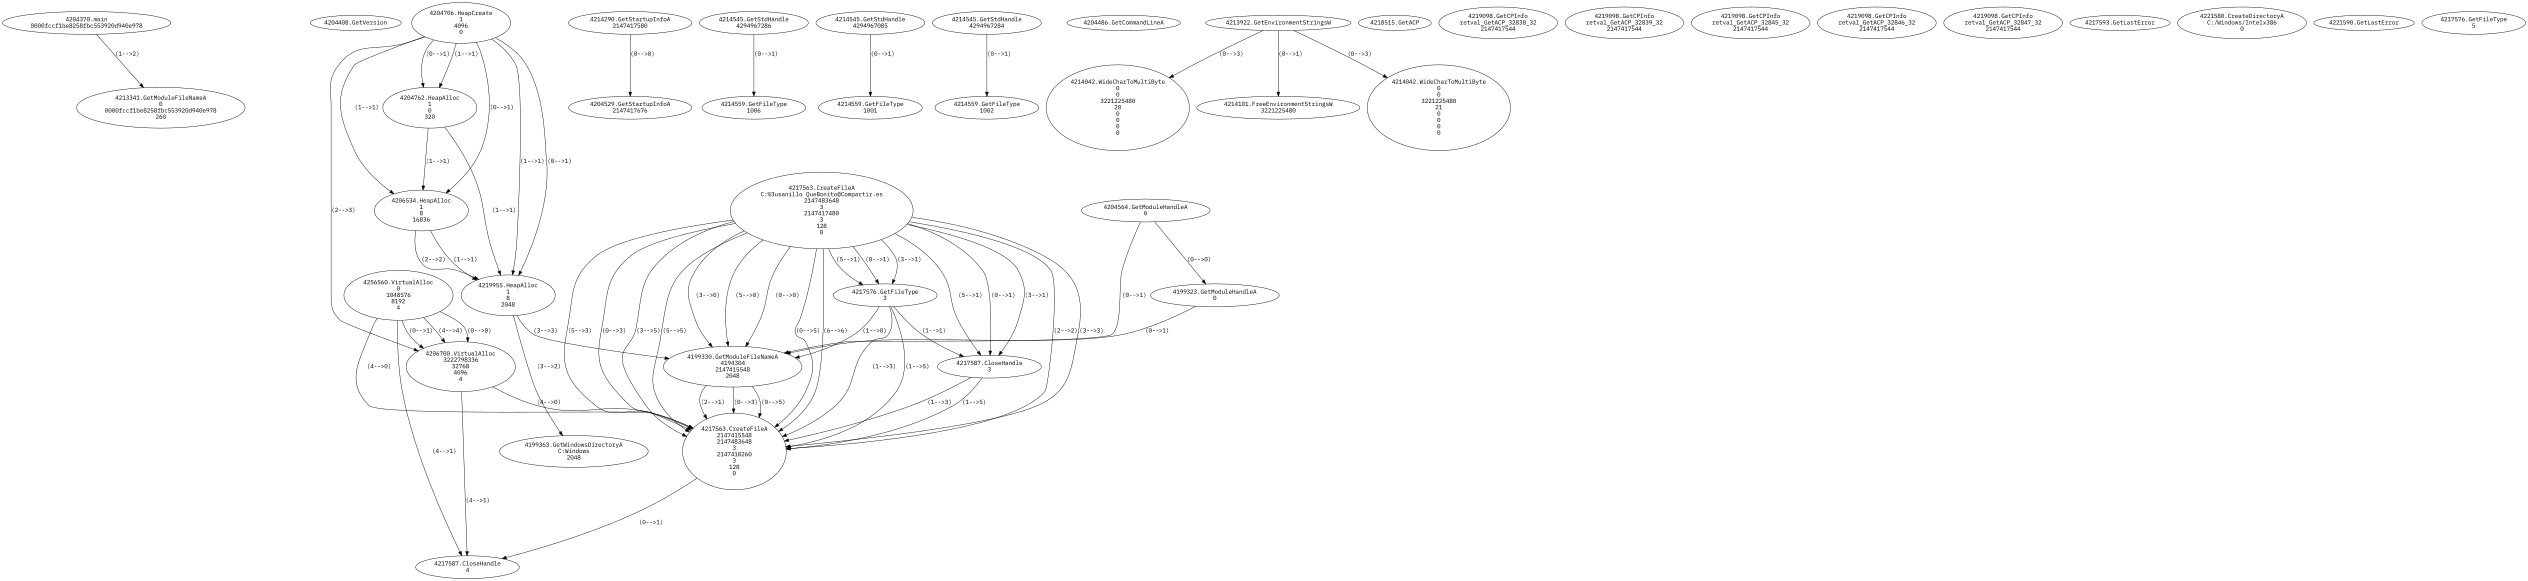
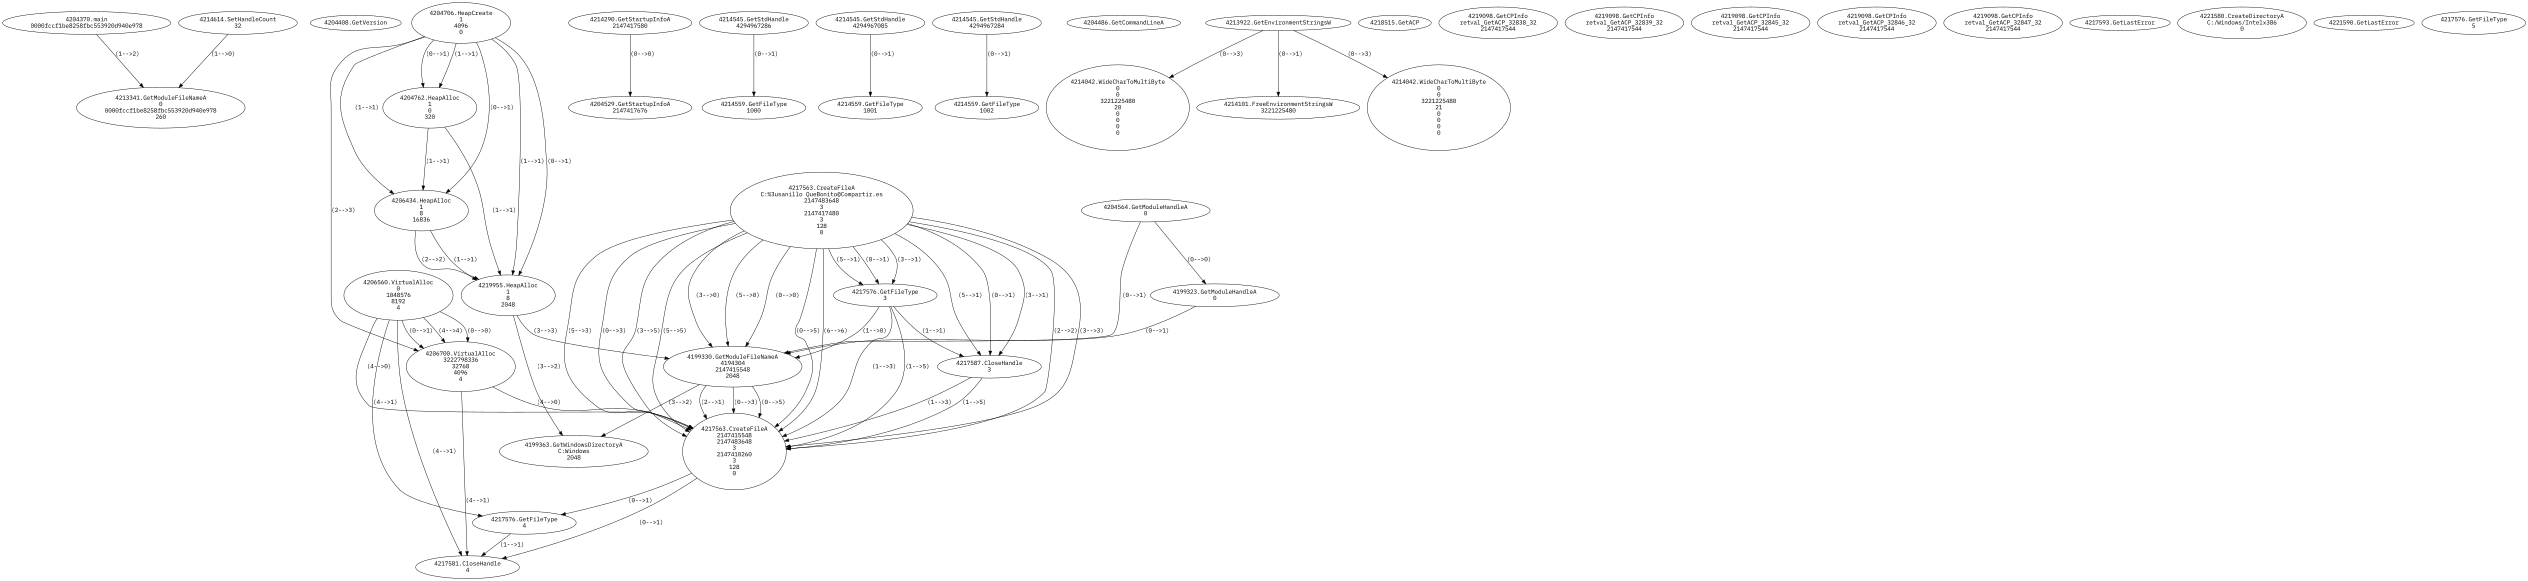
node "4214614.SetHandleCount 32": added
node "4214559.GetFileType 1006": label "4214559.GetFileType 1006" -> "4214559.GetFileType 1000"
node "4206534.HeapAlloc 1 8 16836": label "4206534.HeapAlloc 1 8 16836" -> "4206434.HeapAlloc 1 8 16836"
node "4256560.VirtualAlloc 0 1048576 8192 4": label "4256560.VirtualAlloc 0 1048576 8192 4" -> "4206560.VirtualAlloc 0 1048576 8192 4"
edge "4199330.GetModuleFileNameA 4194304 2147415548 2048" -> "4199363.GetWindowsDirectoryA C:Windows 2048": added, label "(3-->2)"
node "4217576.GetFileType 4": added
node "4217587.CloseHandle 4": label "4217587.CloseHandle 4" -> "4217581.CloseHandle 4"
